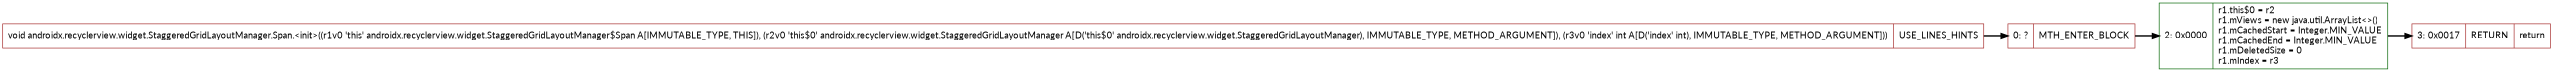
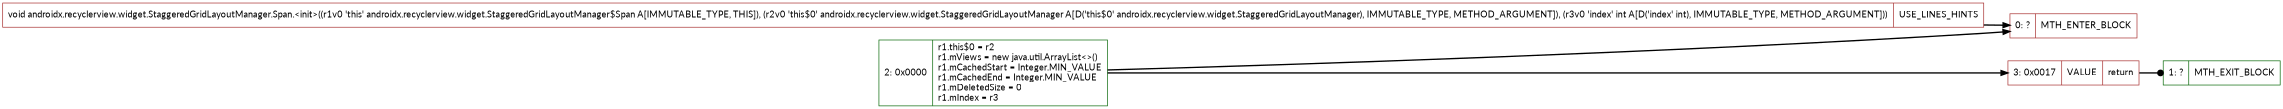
edge "0: ?" -> "2: 0x0000": reversed
node "3: 0x0017": text "RETURN" -> "VALUE"
node "1: ?": added
